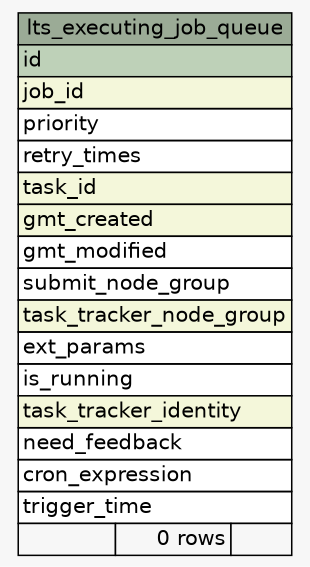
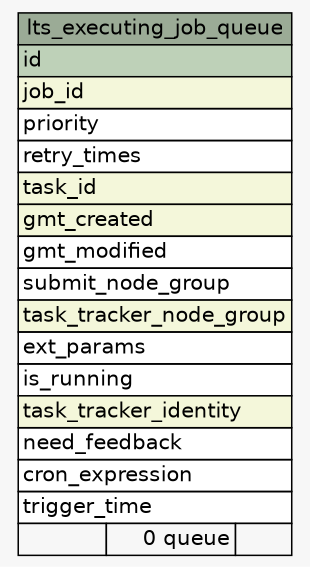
node "lts_executing_job_queue": text "0 rows" -> "0 queue"
